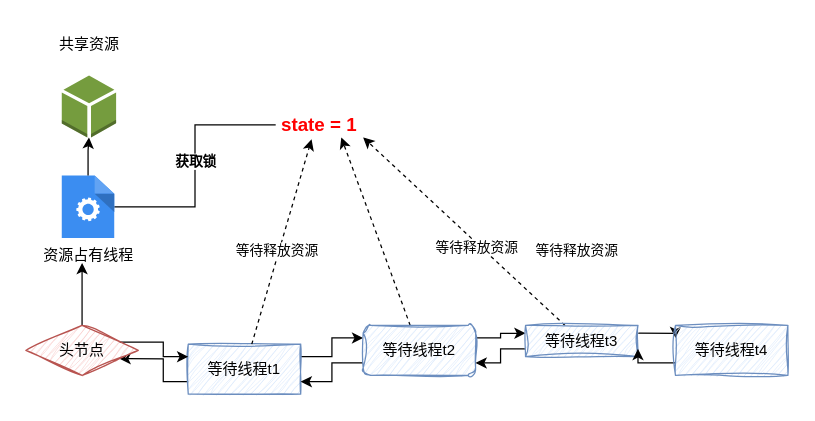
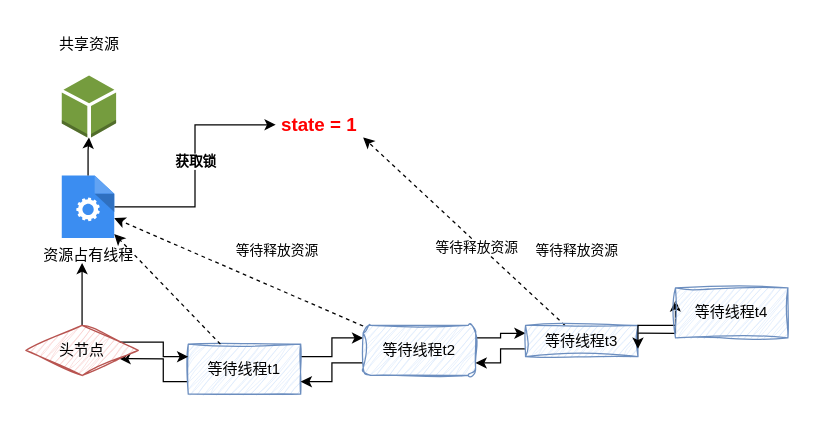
edge "state = 1" -- "资源占有线程": arrowhead none -> classic
edge "等待线程t1" -> "state = 1": now "等待线程t1" -> "资源占有线程"
edge "等待线程t2" -> "state = 1": now "等待线程t2" -> "资源占有线程"
node "等待线程t4": moved (732, 351) -> (732, 313)
